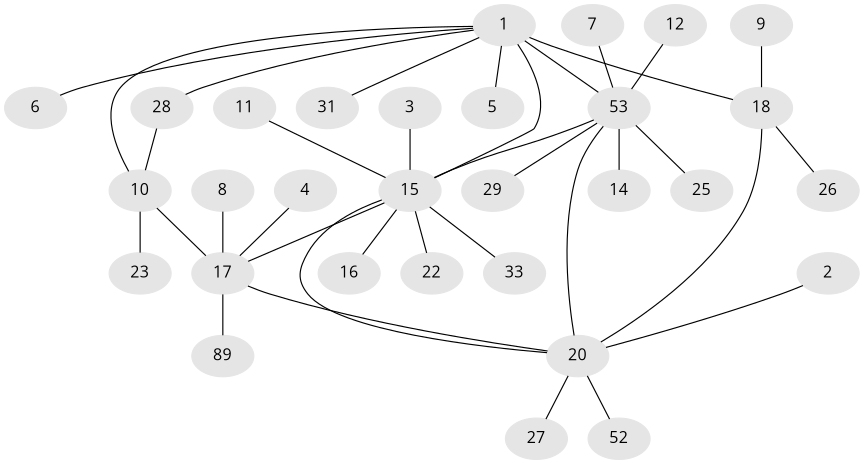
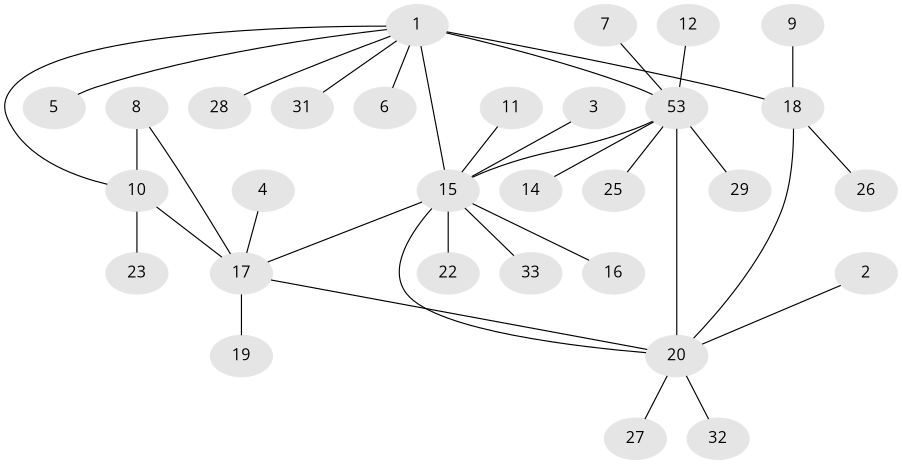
edge "28" -- "10": now "8" -- "10"
node "89": label "89" -> "19"
node "52": label "52" -> "32"
